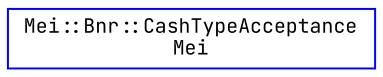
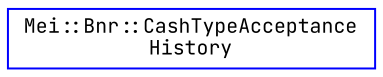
node "Mei::Bnr::CashTypeAcceptance Mei": label "Mei::Bnr::CashTypeAcceptance Mei" -> "Mei::Bnr::CashTypeAcceptance History"
